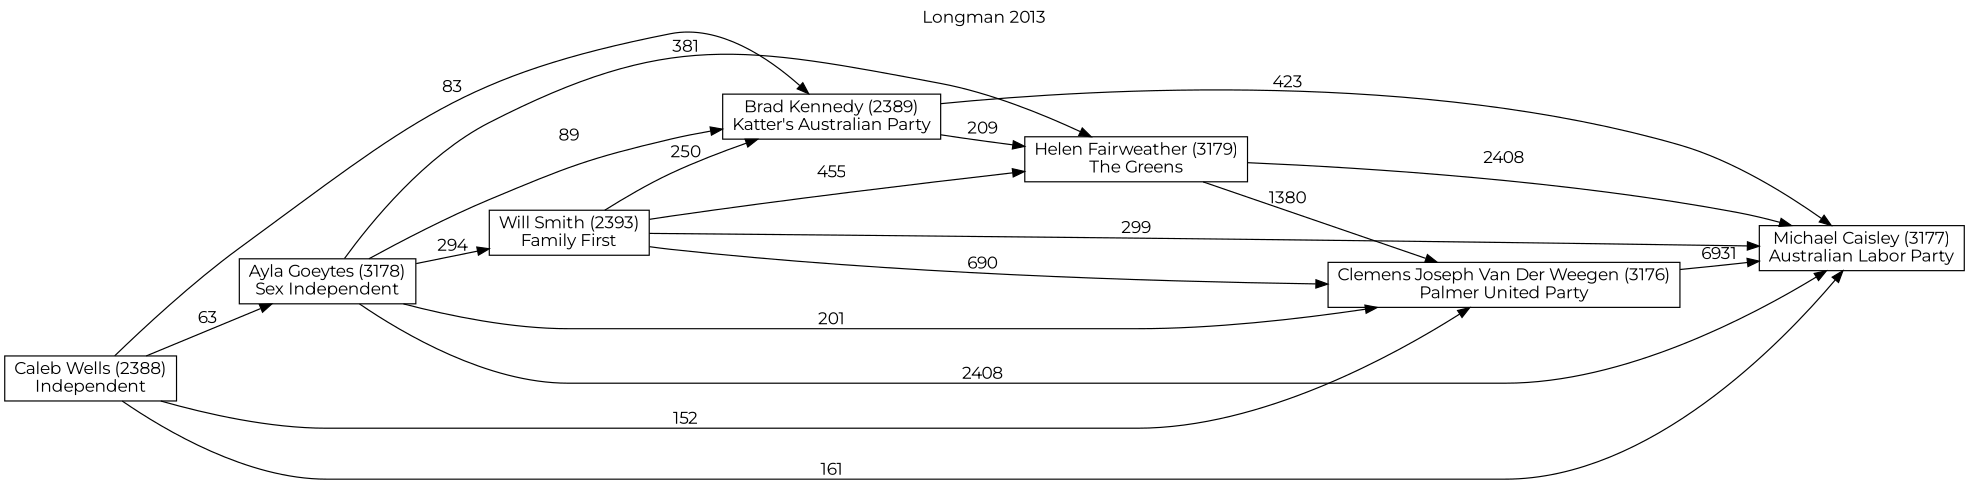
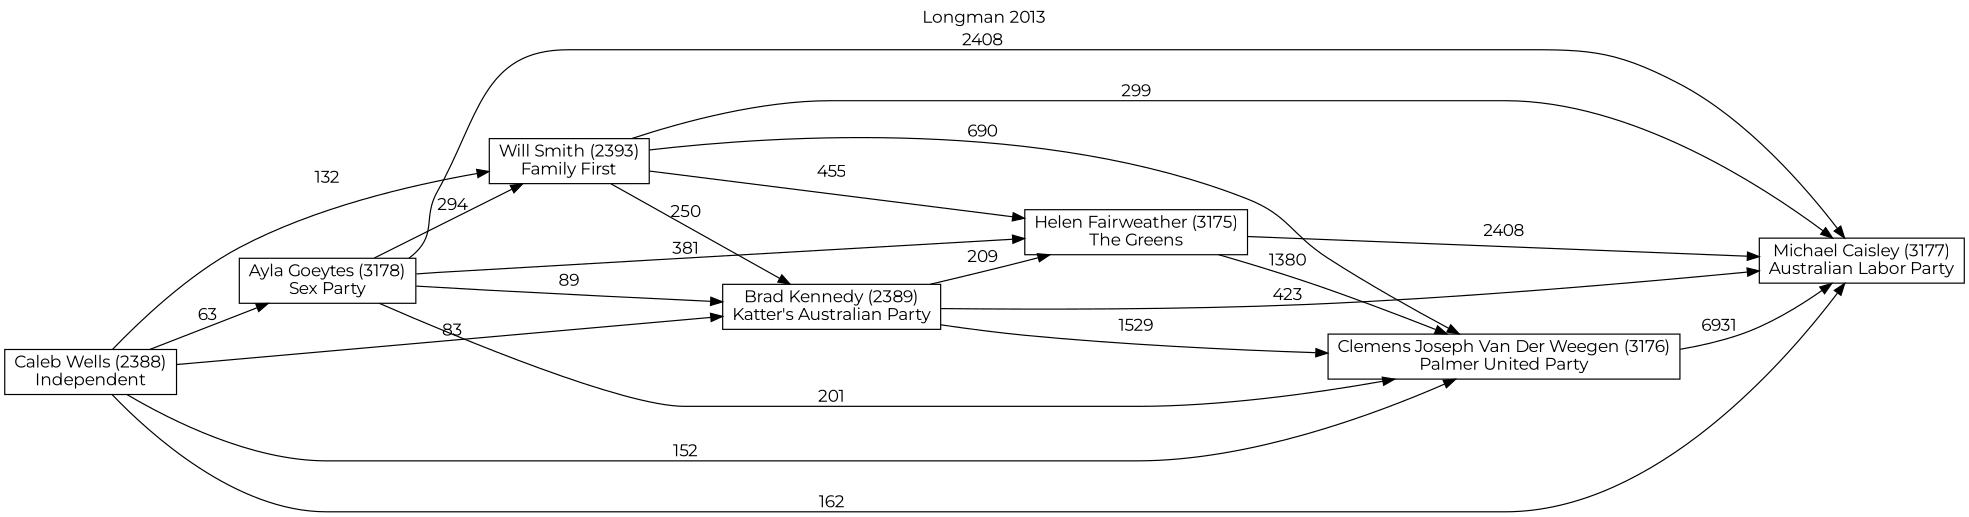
node "Helen Fairweather (3179) The Greens": label "Helen Fairweather (3179) The Greens" -> "Helen Fairweather (3175) The Greens"
edge "Caleb Wells (2388) Independent" -> "Will Smith (2393) Family First": added, label "132"
node "Ayla Goeytes (3178) Sex Independent": label "Ayla Goeytes (3178) Sex Independent" -> "Ayla Goeytes (3178) Sex Party"
edge "Brad Kennedy (2389) Katter's Australian Party" -> "Clemens Joseph Van Der Weegen (3176) Palmer United Party": added, label "1529"
edge "Caleb Wells (2388) Independent" -> "Michael Caisley (3177) Australian Labor Party": label "161" -> "162"
